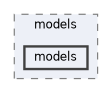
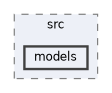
cluster "models": label "models" -> "src"
